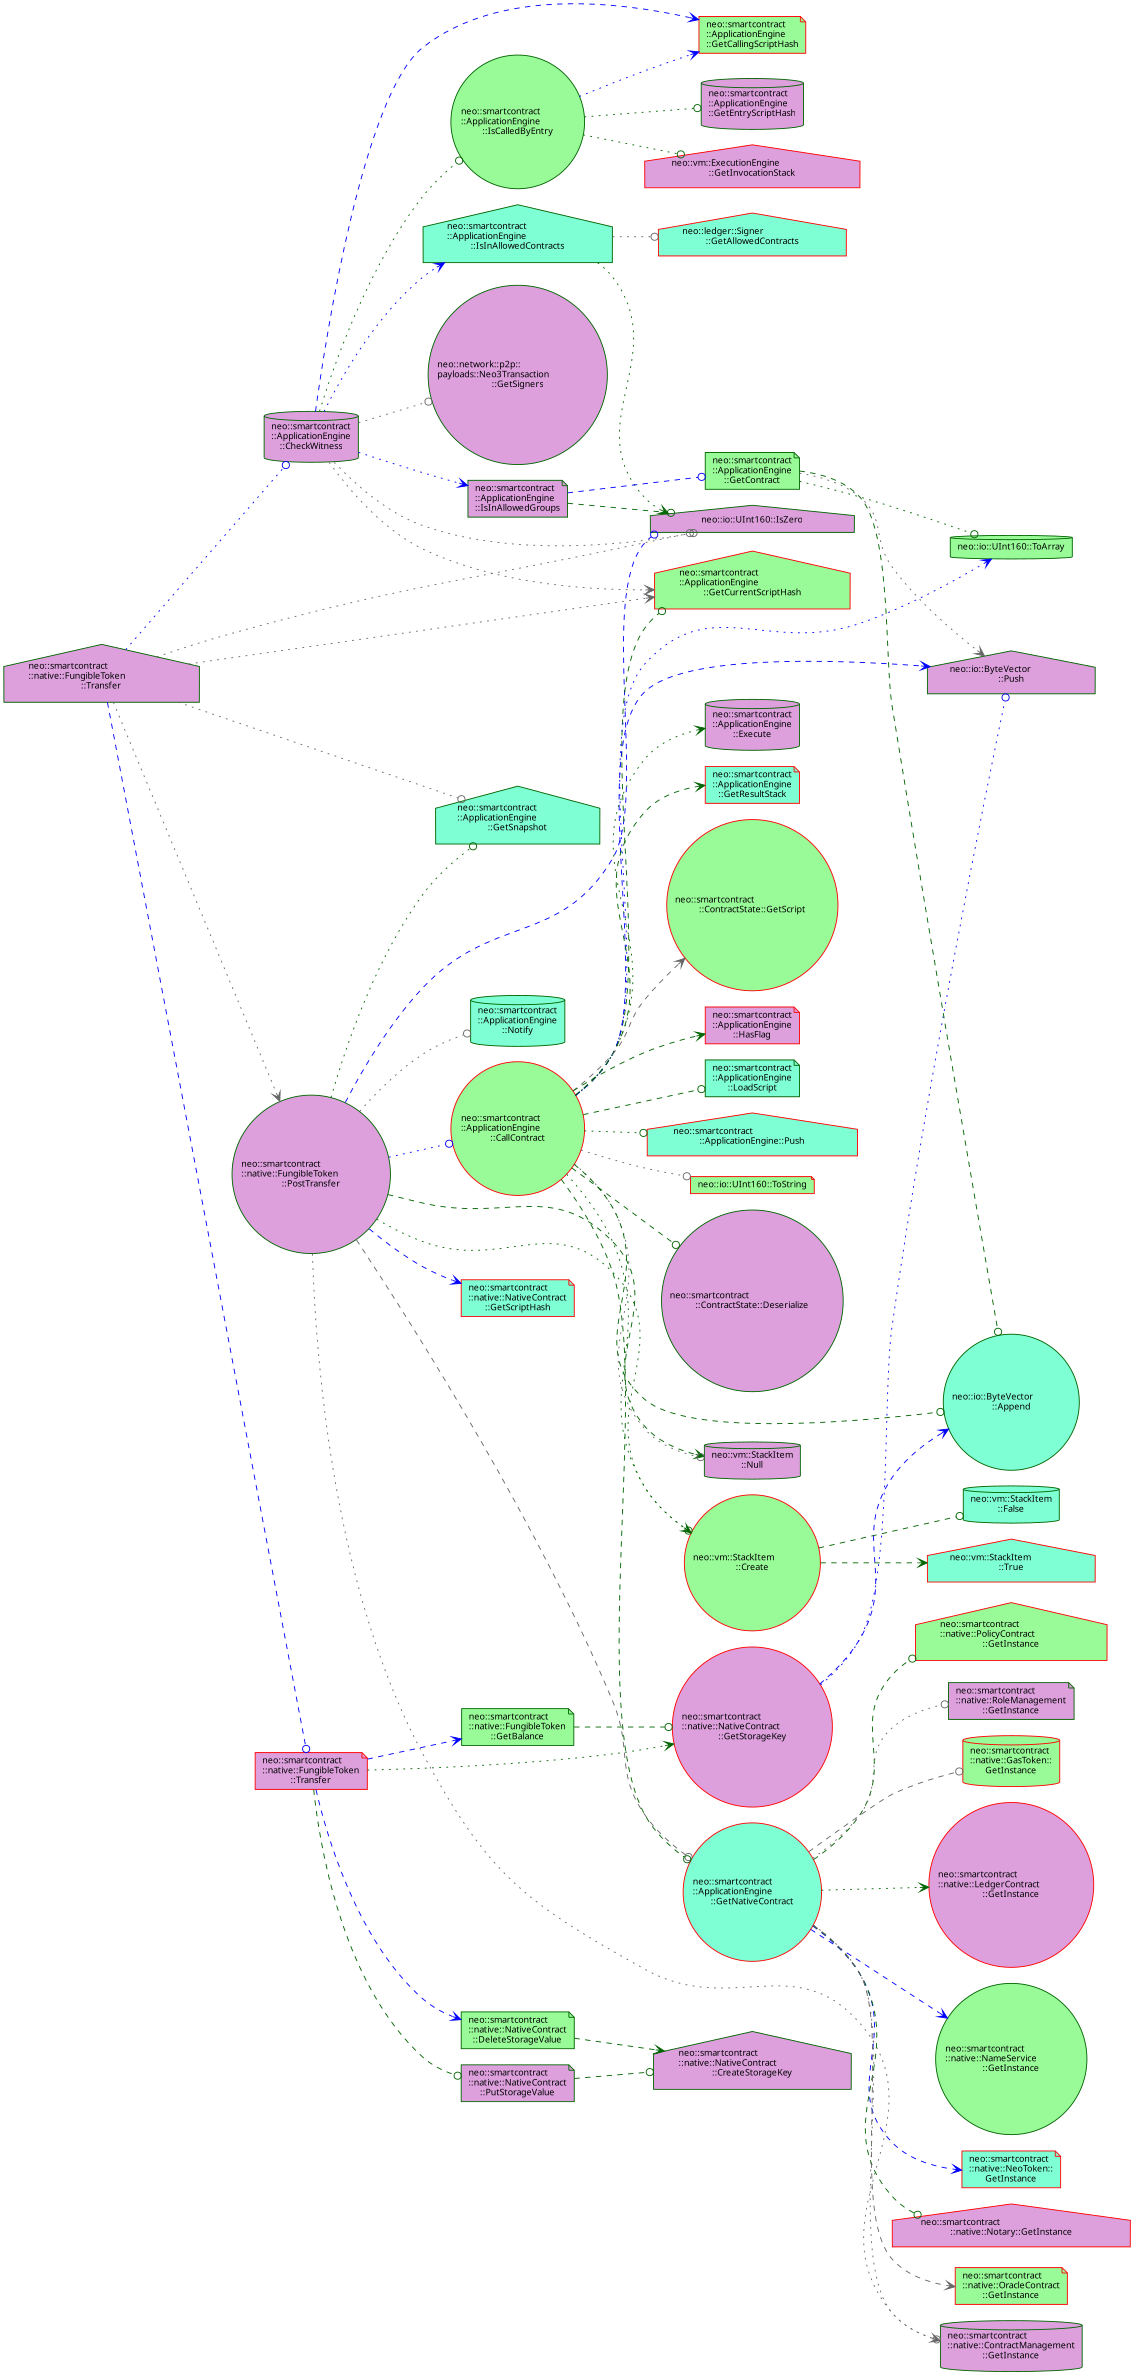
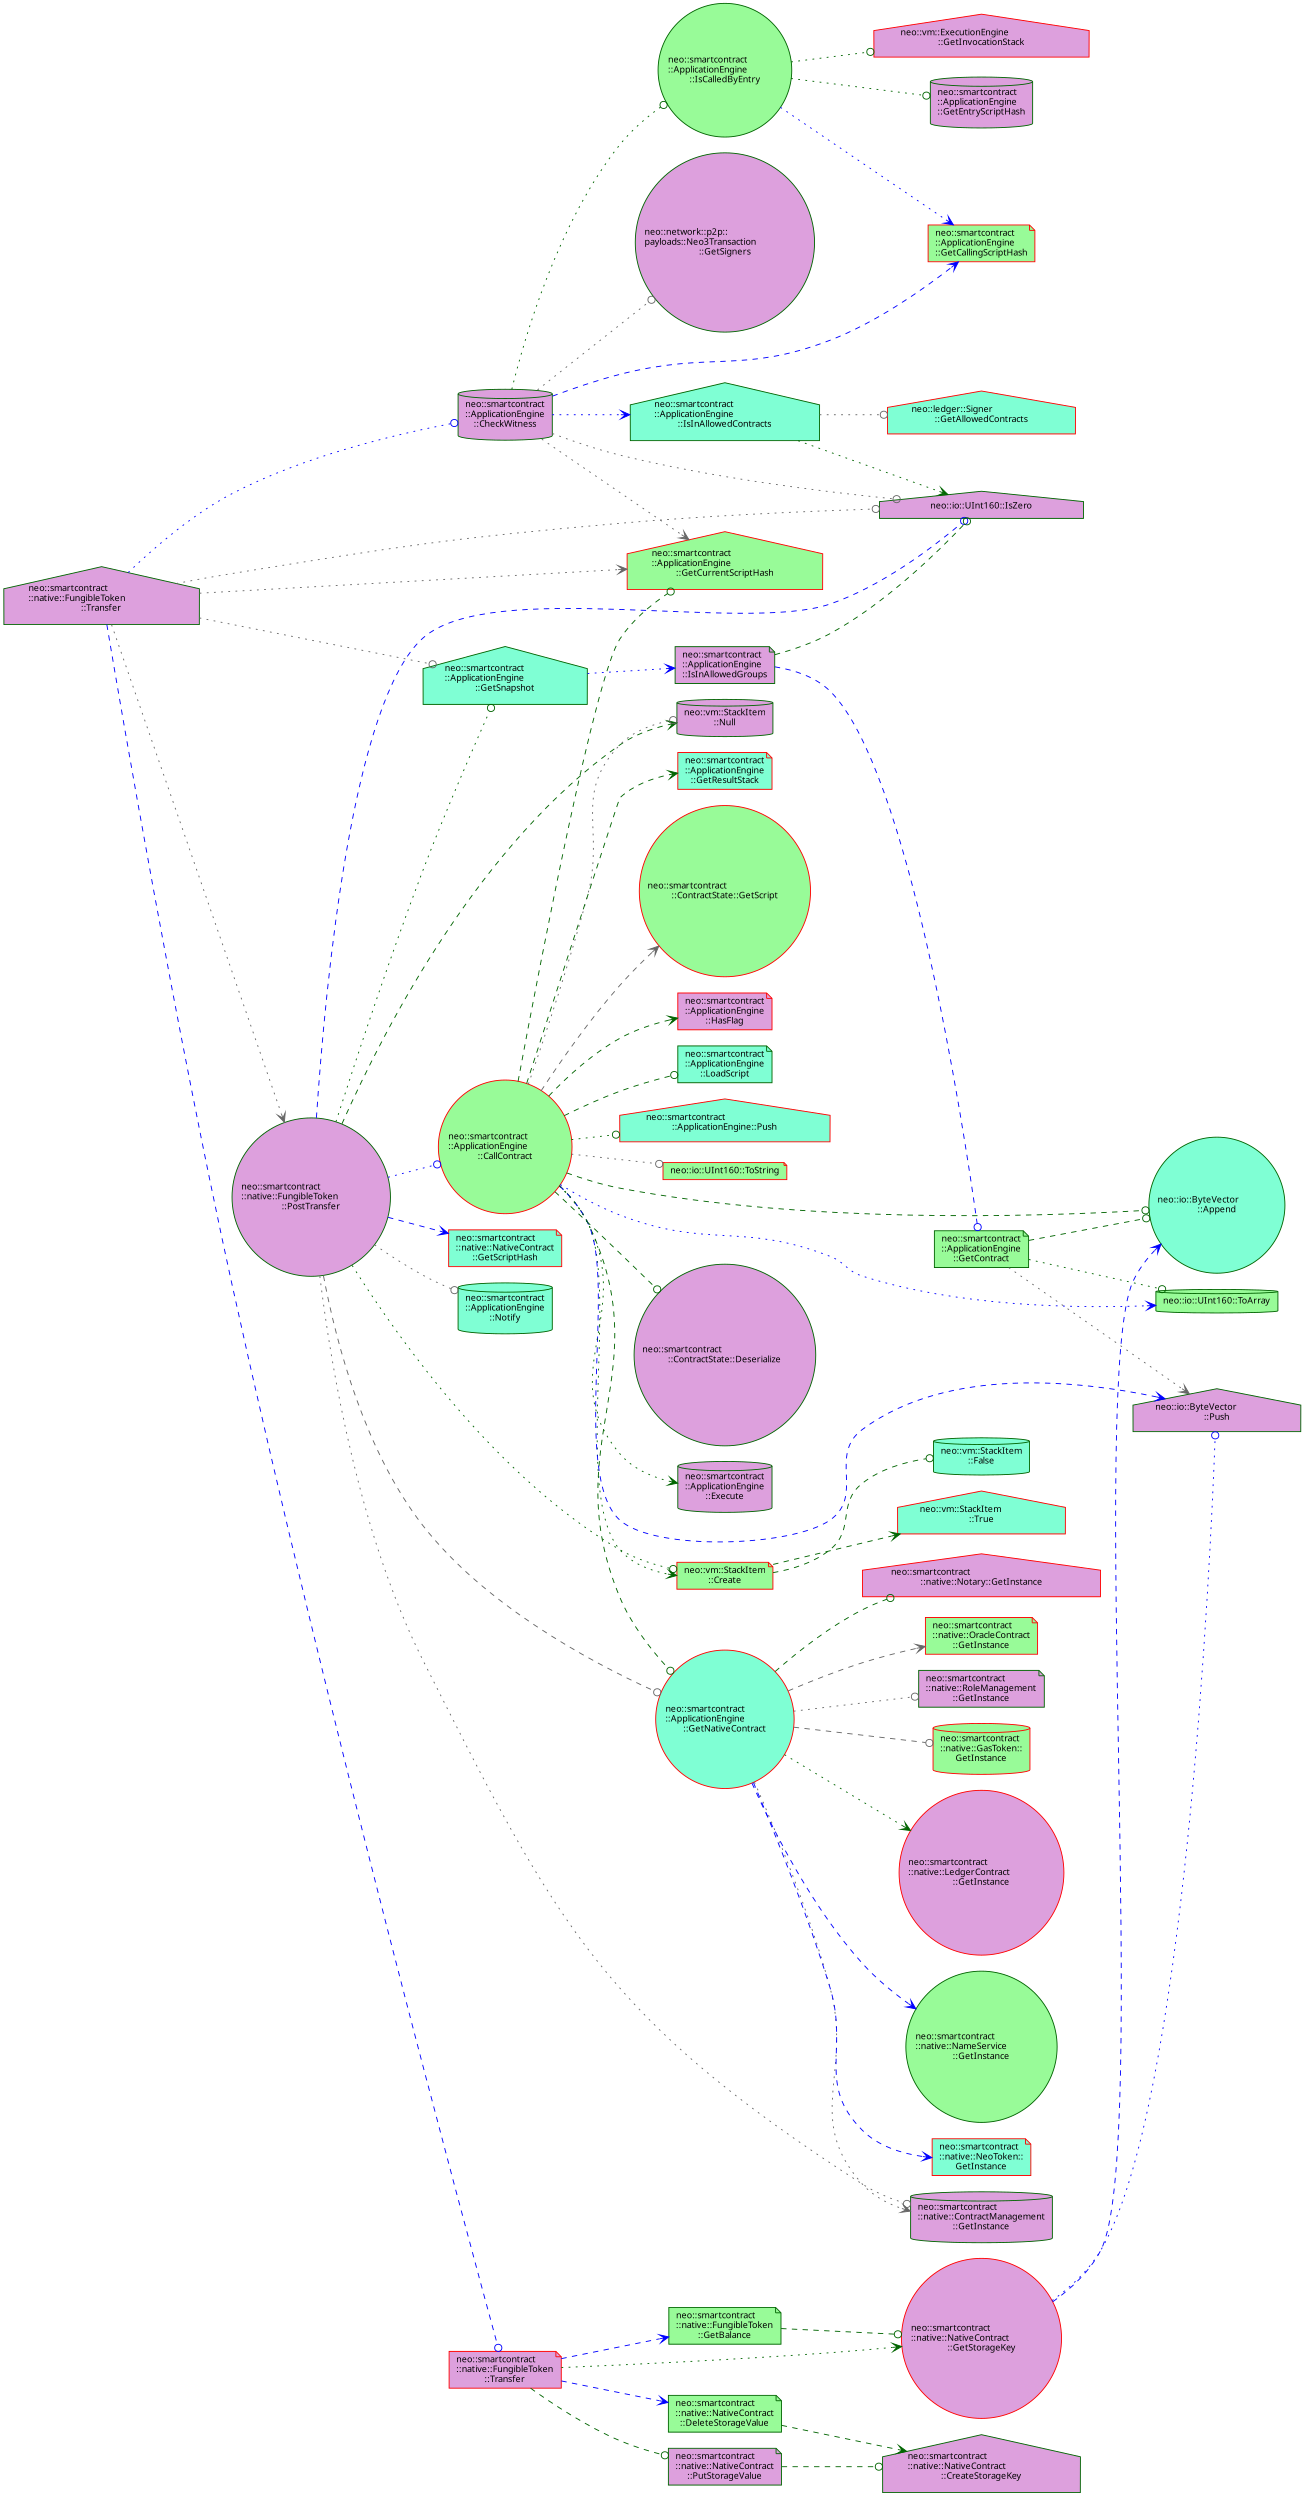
edge "neo::smartcontract ::ApplicationEngine ::CheckWitness" -> "neo::smartcontract ::ApplicationEngine ::IsInAllowedGroups": now "neo::smartcontract ::ApplicationEngine ::GetSnapshot" -> "neo::smartcontract ::ApplicationEngine ::IsInAllowedGroups"
node "neo::vm::StackItem ::Create": shape circle -> note
node "neo::smartcontract ::native::PolicyContract ::GetInstance": removed
